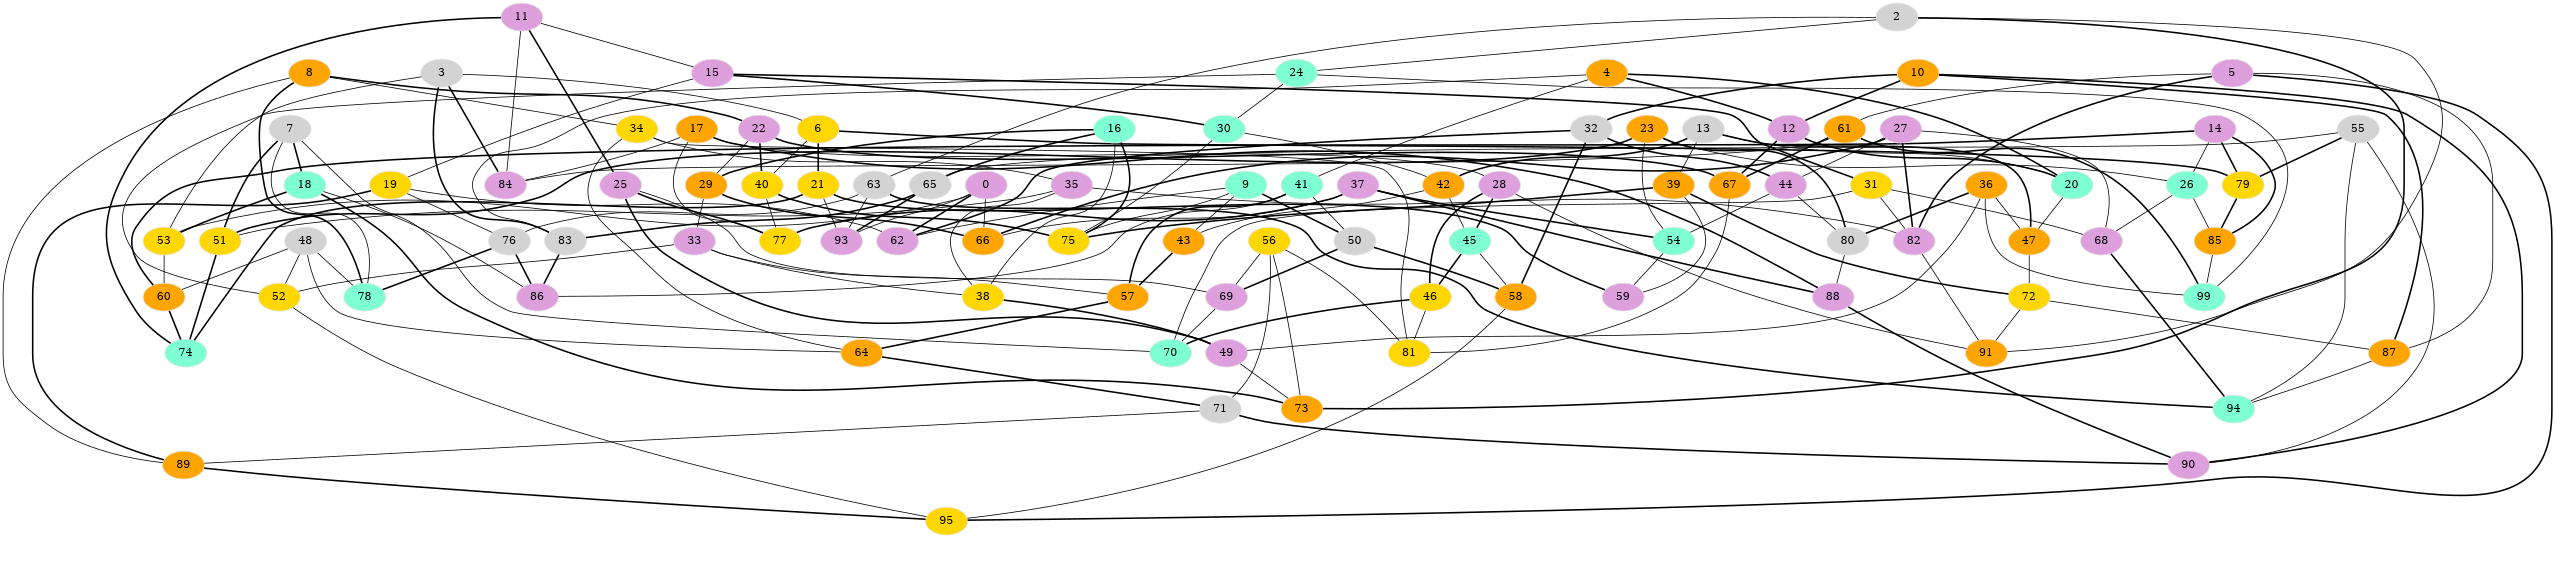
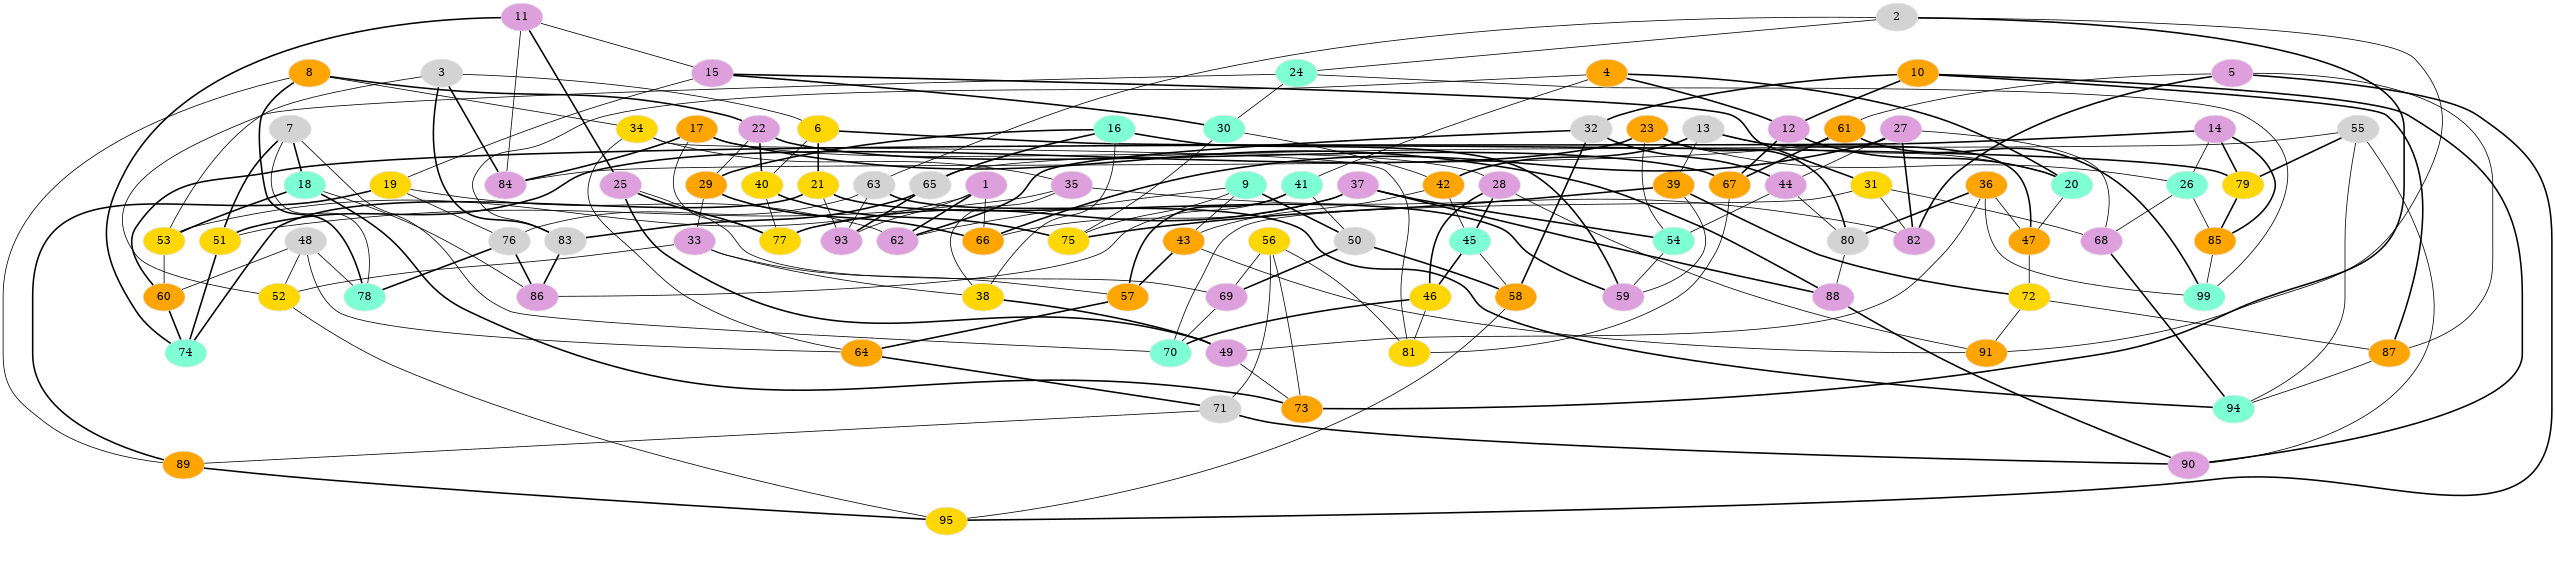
edge "17" -- "84": style solid -> bold
node "0": label "0" -> "1"
edge "16" -- "75": now "16" -- "59"
edge "82" -- "91": now "43" -- "91"
